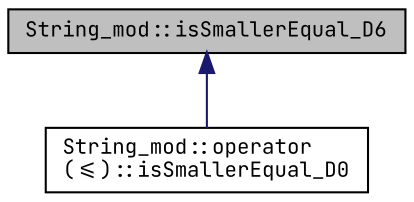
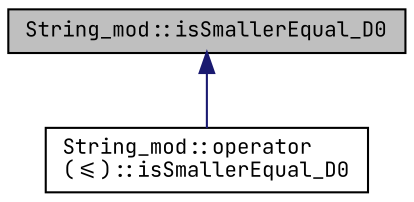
node "String_mod::isSmallerEqual_D6": label "String_mod::isSmallerEqual_D6" -> "String_mod::isSmallerEqual_D0"
